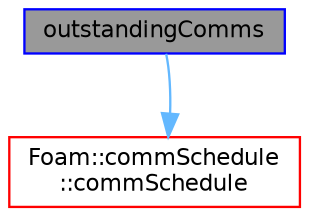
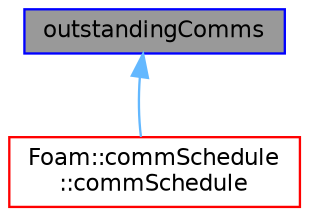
edge "outstandingComms" -> "Foam::commSchedule ::commSchedule": reversed
